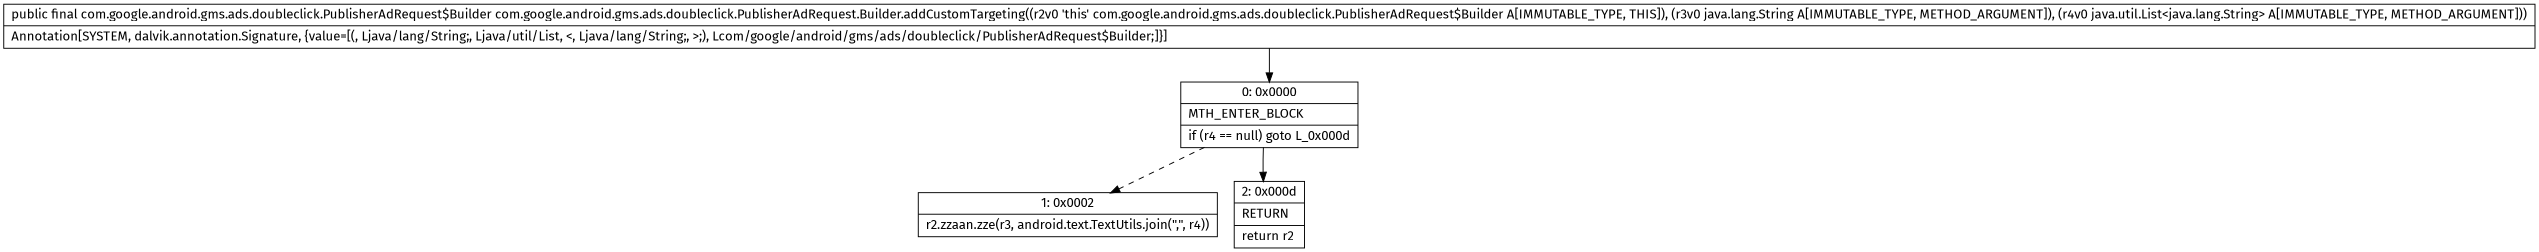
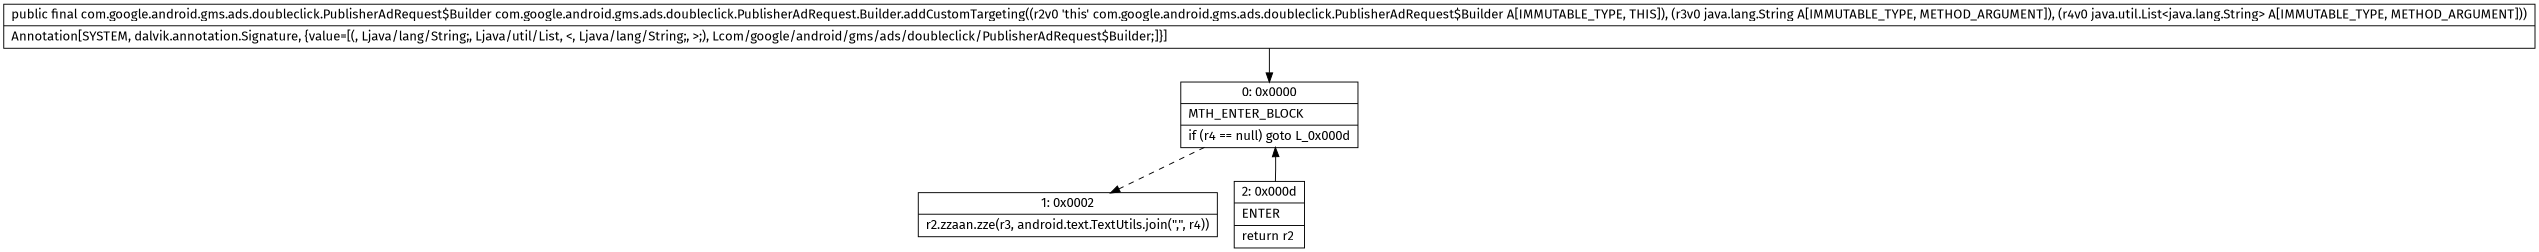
edge "0: 0x0000" -> "2: 0x000d": reversed
node "2: 0x000d": text "RETURN" -> "ENTER"
